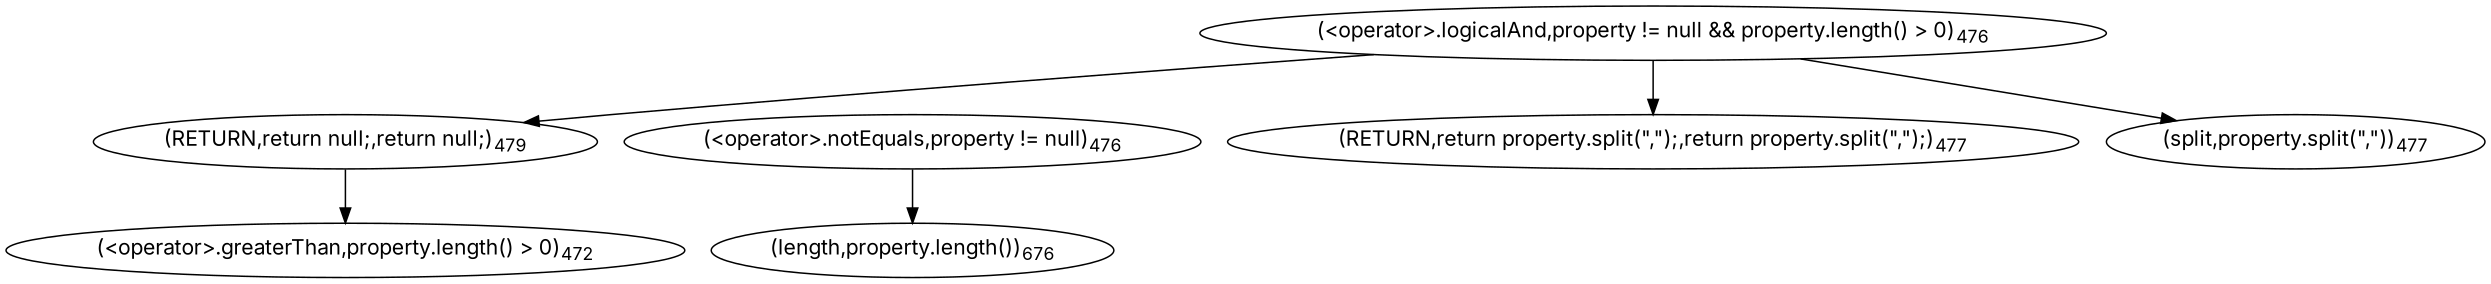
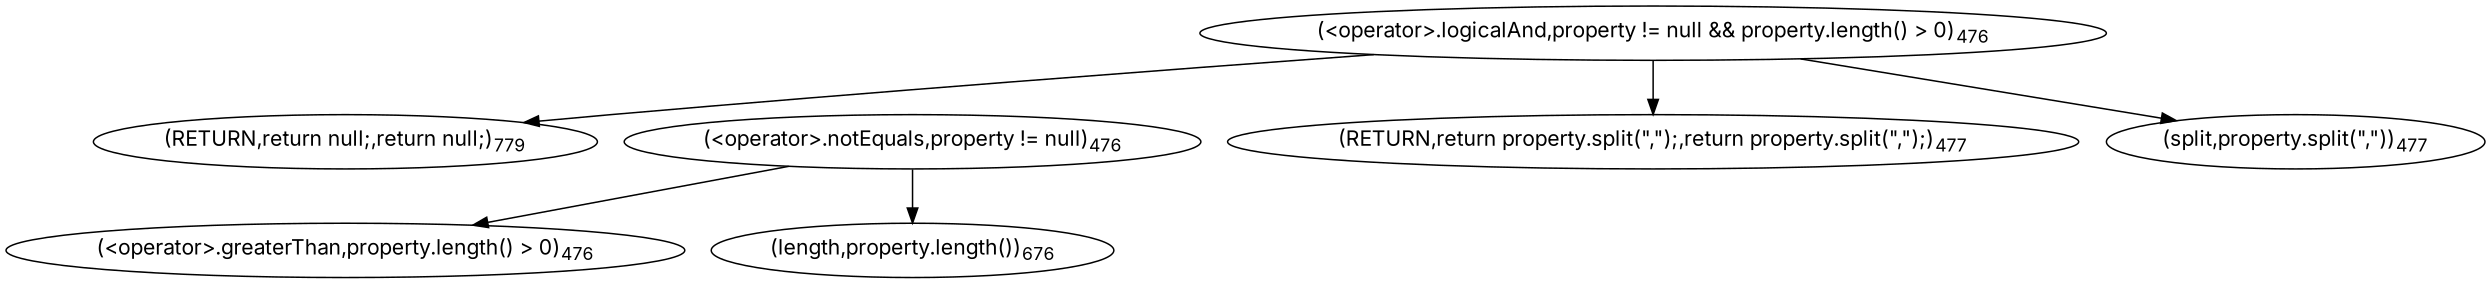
node "(RETURN,return null;,return null;)": text "479" -> "779"
edge "(RETURN,return null;,return null;)" -> "(<operator>.greaterThan,property.length() > 0)": now "(<operator>.notEquals,property != null)" -> "(<operator>.greaterThan,property.length() > 0)"
node "(<operator>.greaterThan,property.length() > 0)": text "472" -> "476"
